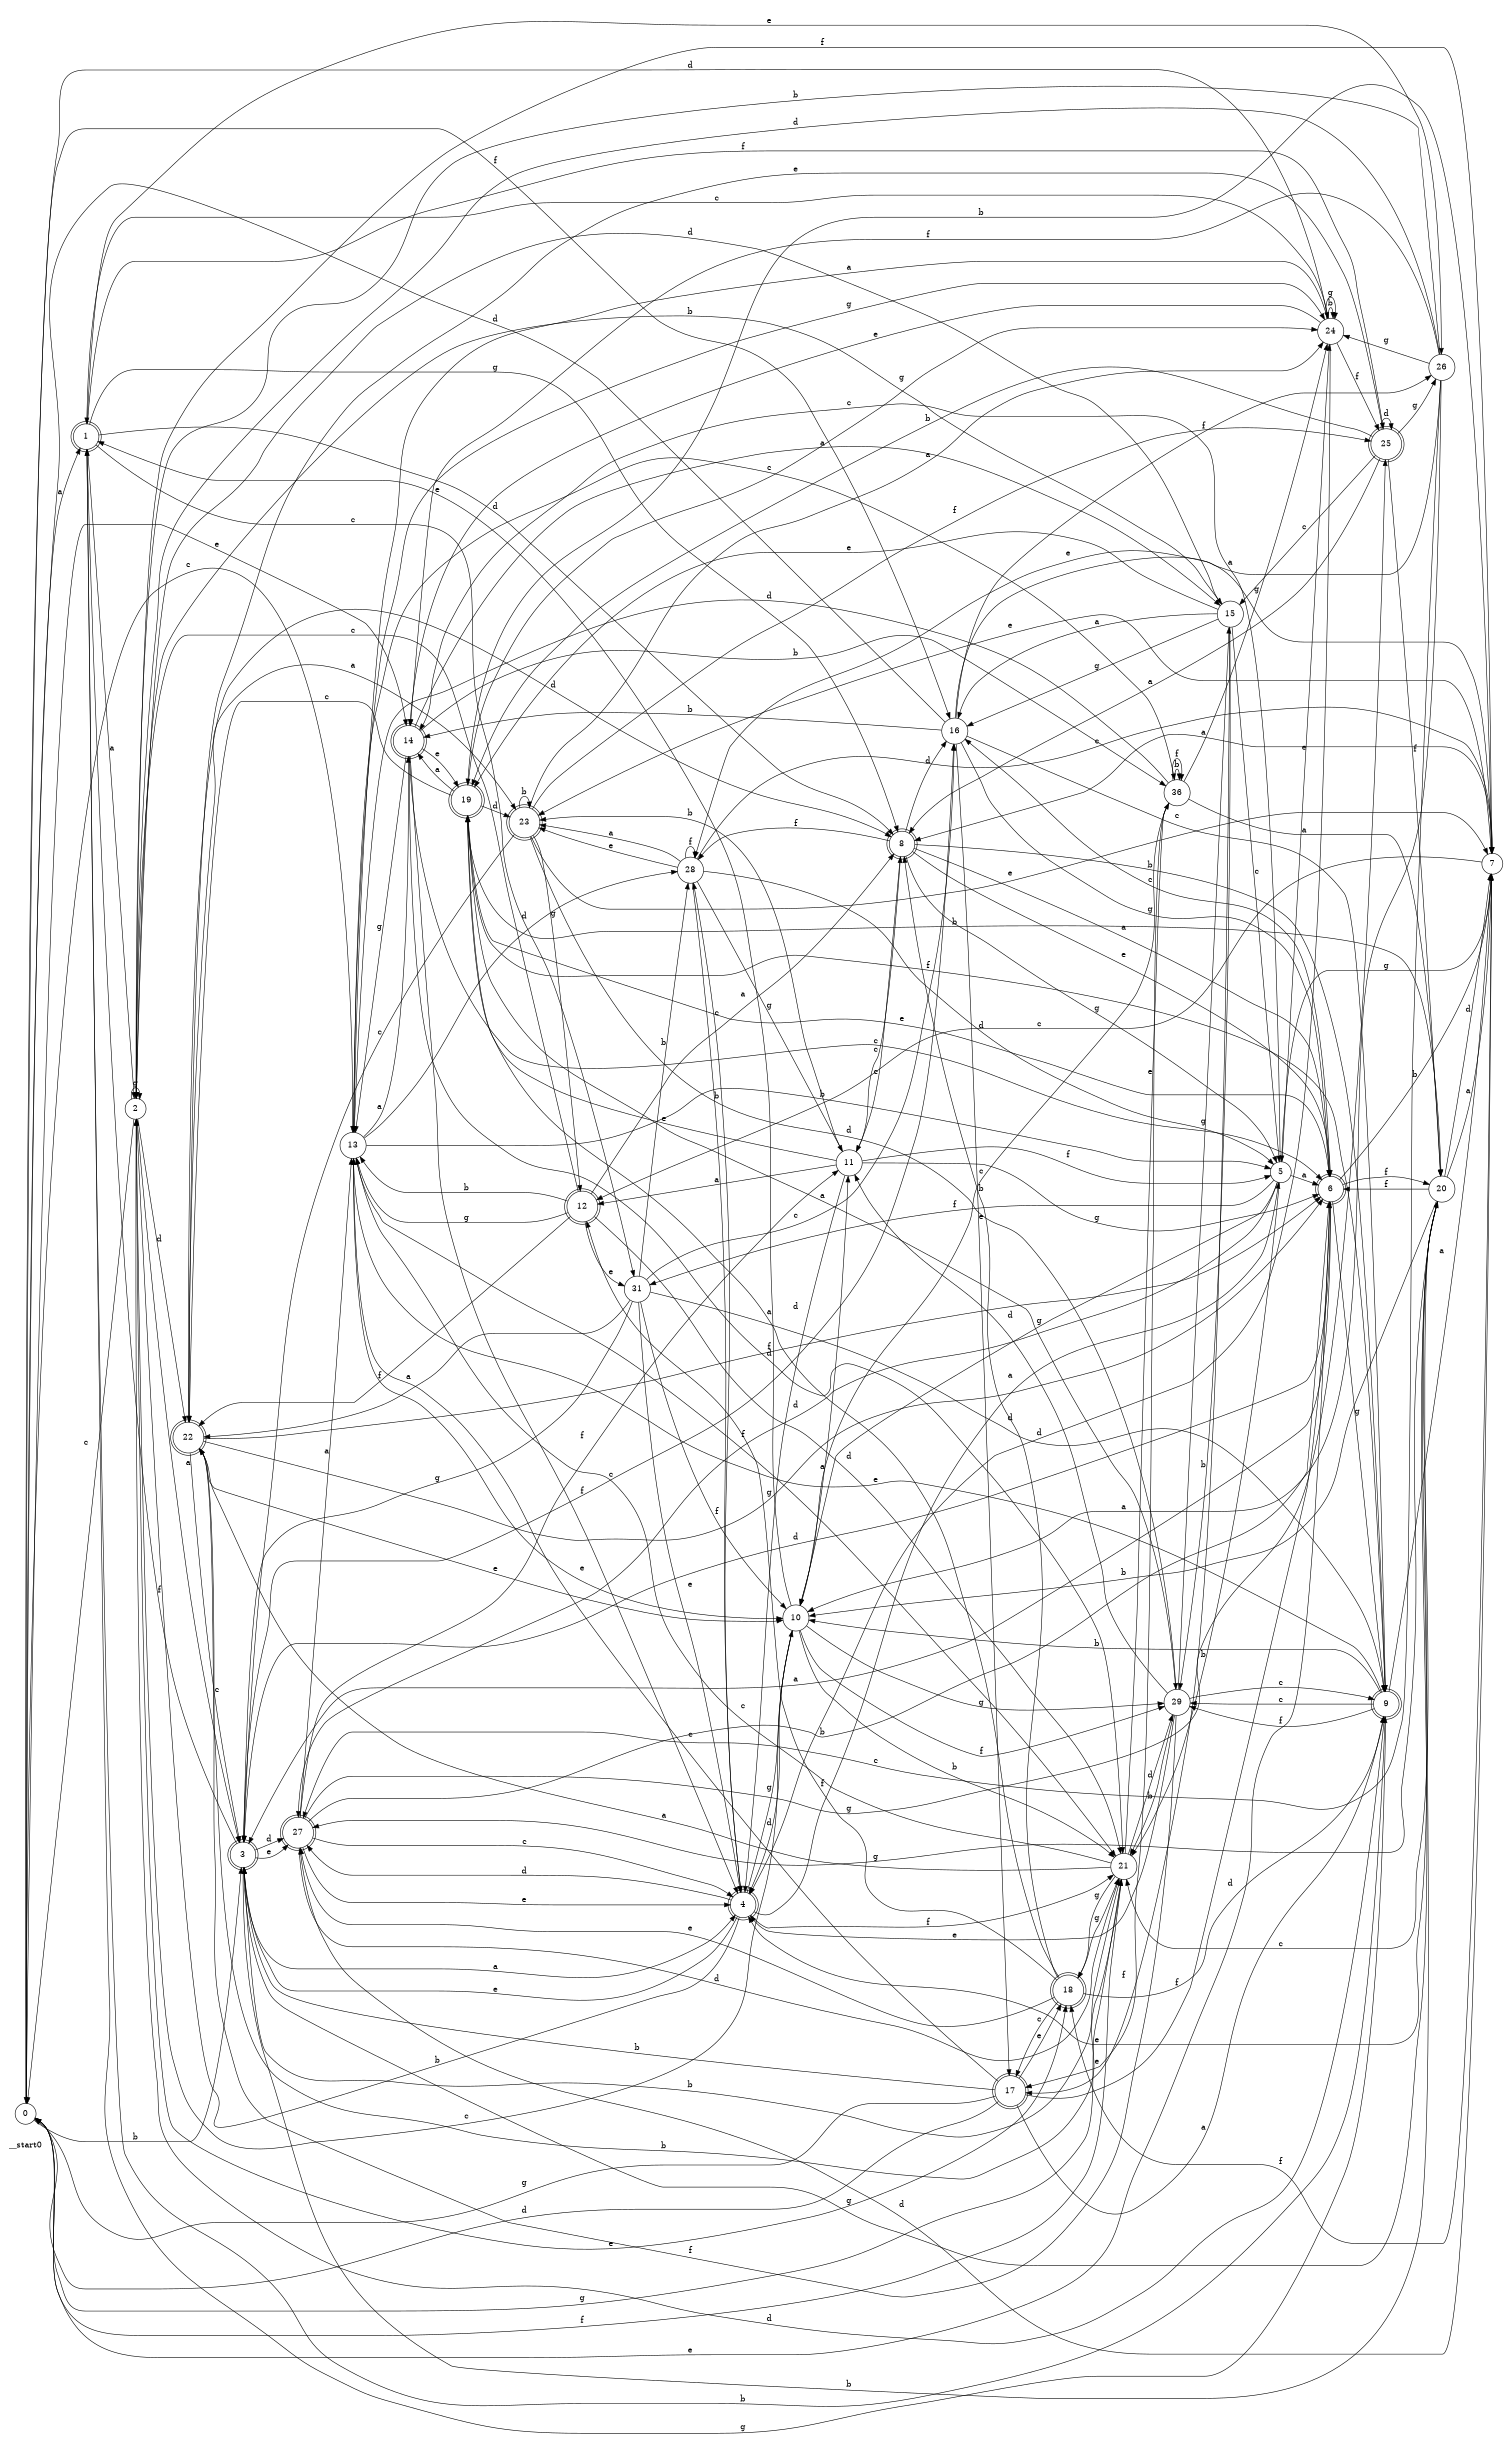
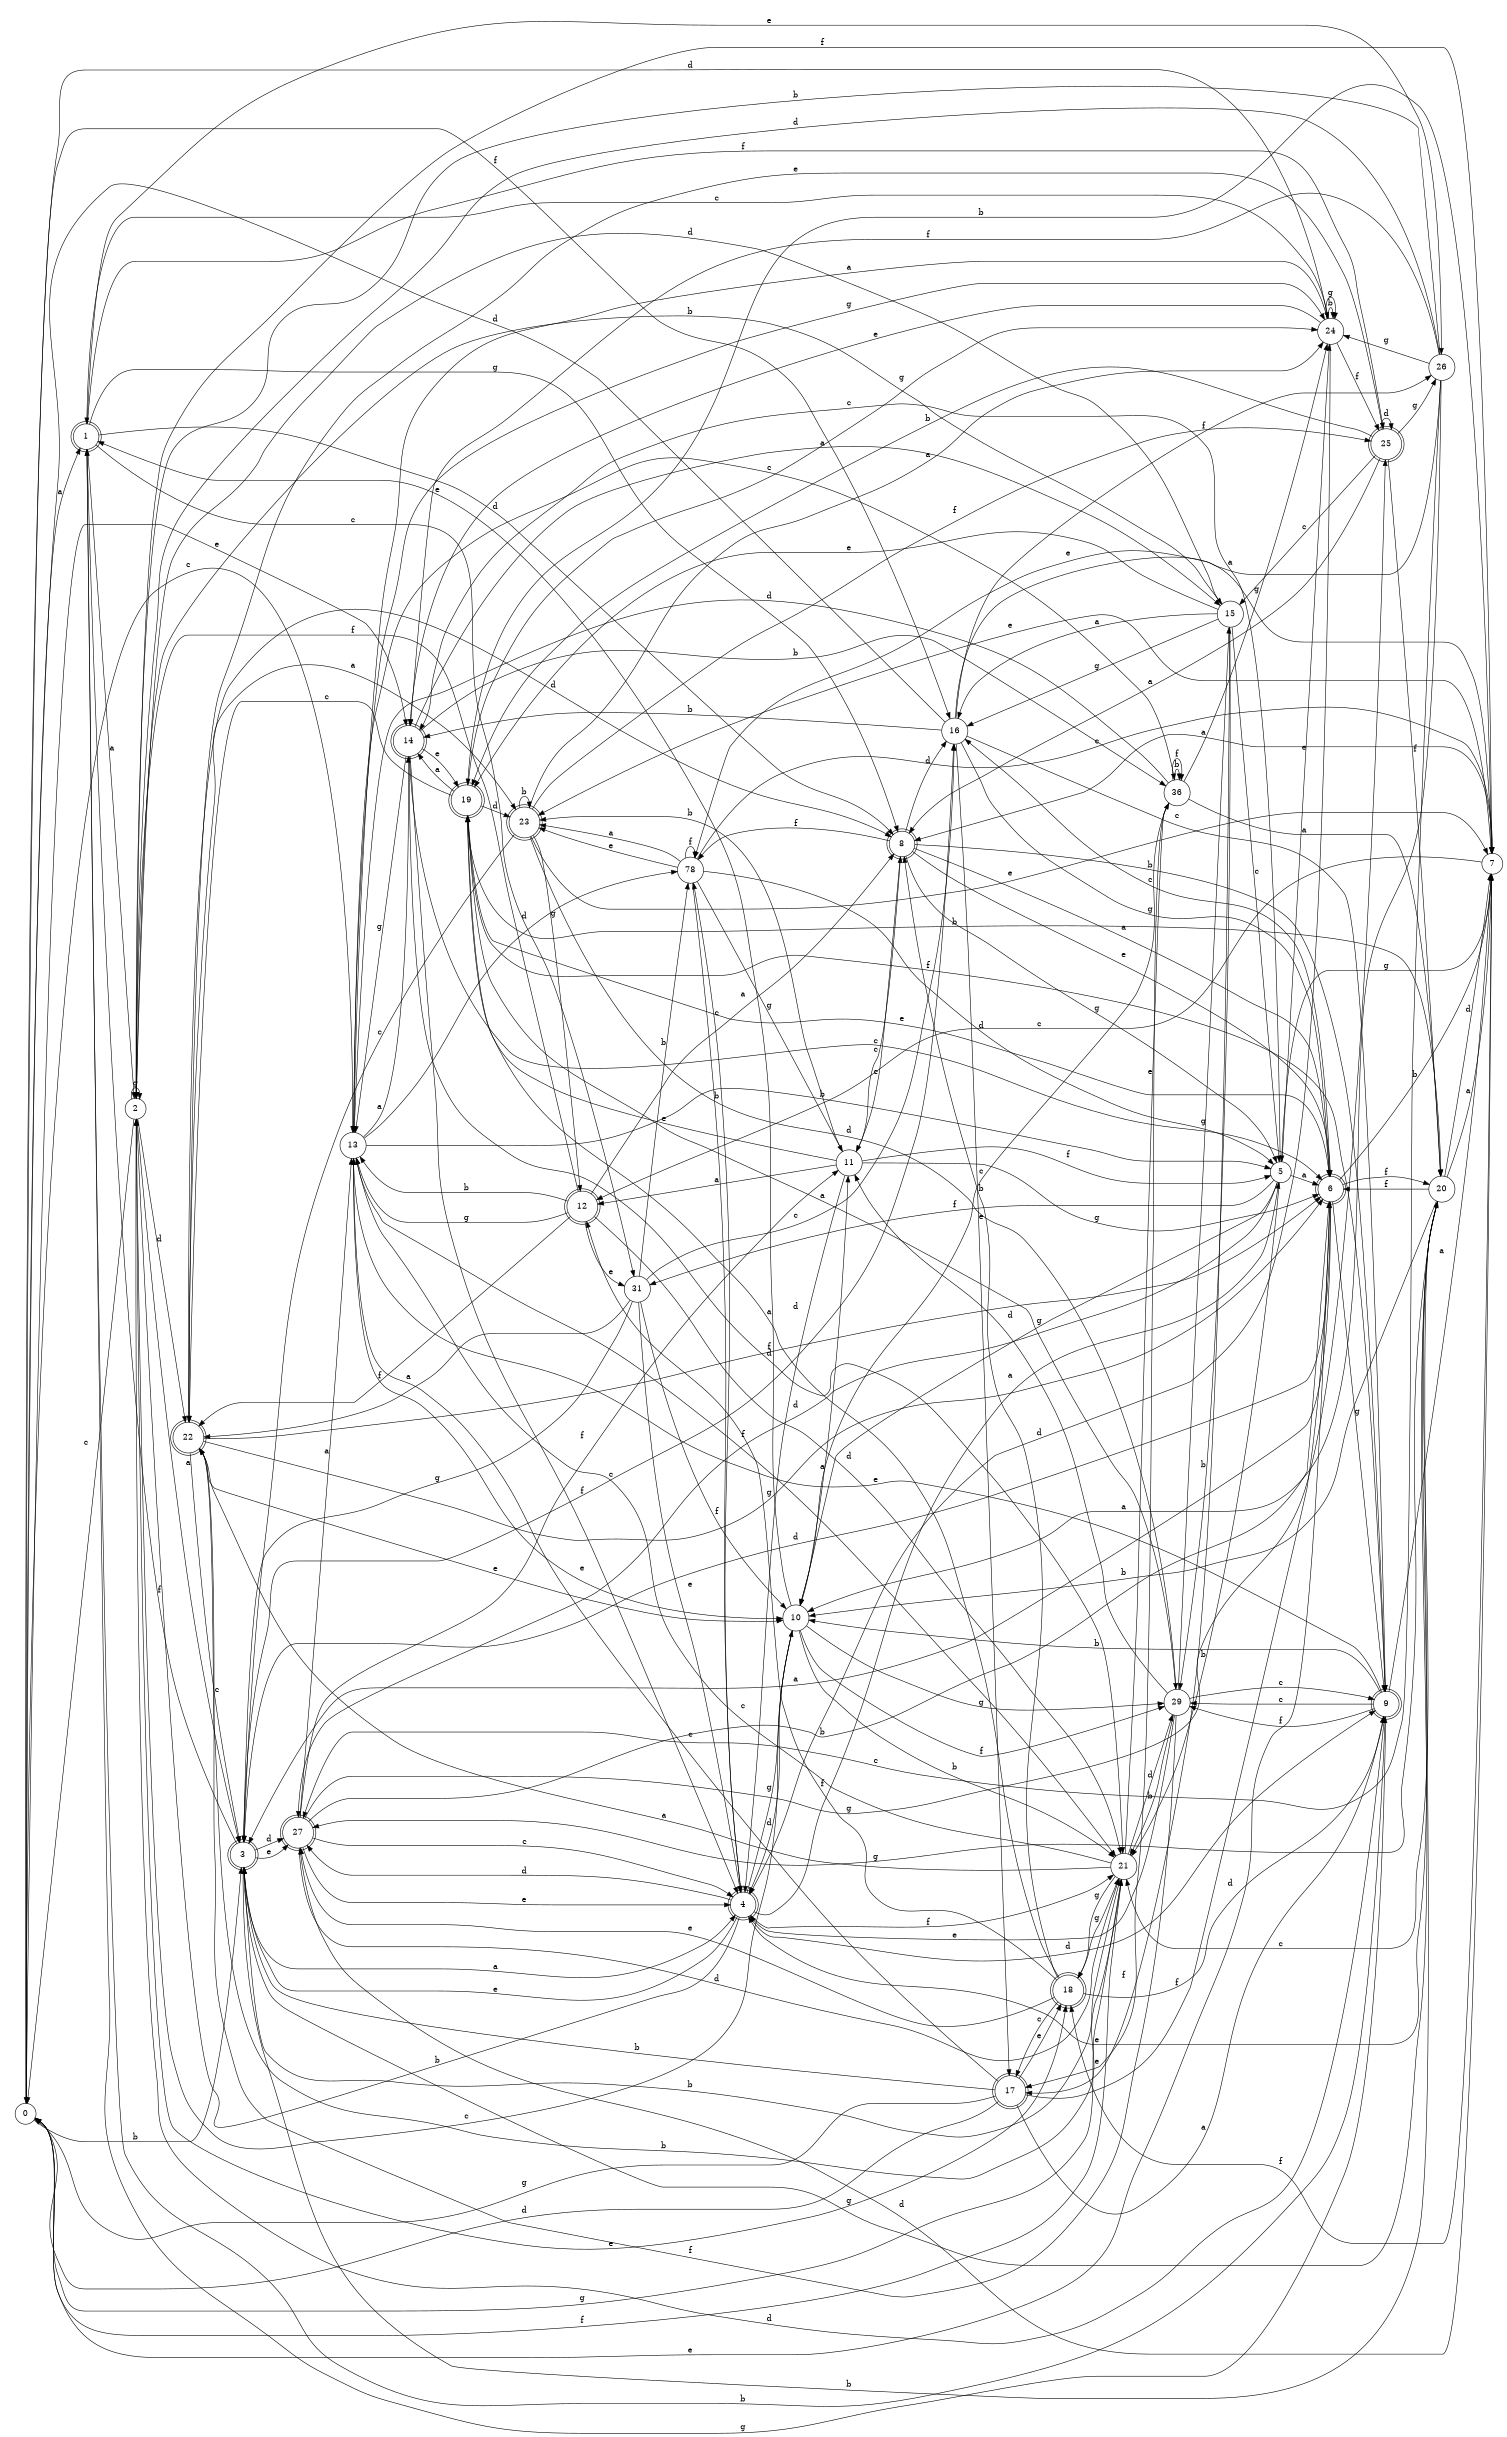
edge "12" -> "2": label "c" -> "f"
node "28": label "28" -> "78"
edge "31" -> "9": now "4" -> "9"
node "__start0": removed
